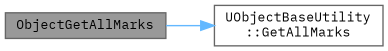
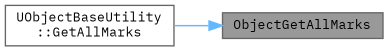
edge "ObjectGetAllMarks" -> "UObjectBaseUtility ::GetAllMarks": reversed
